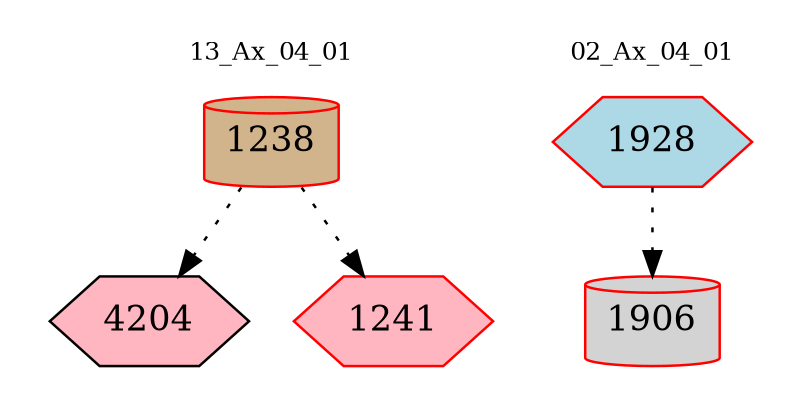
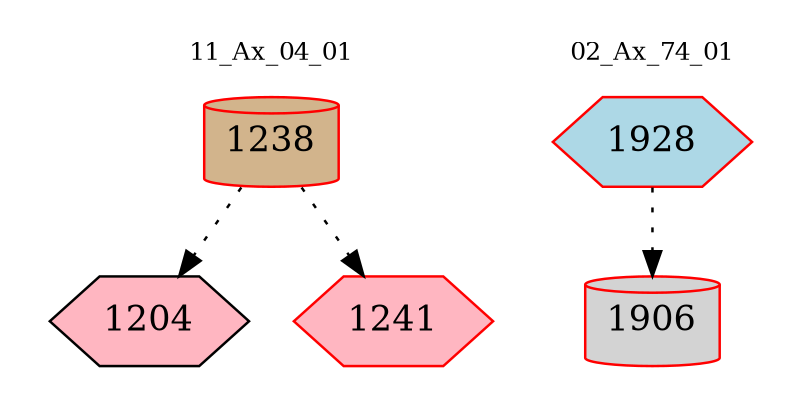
cluster "13_Ax_04_01": label "13_Ax_04_01" -> "11_Ax_04_01"
cluster "02_Ax_04_01": label "02_Ax_04_01" -> "02_Ax_74_01"
node "4204": label "4204" -> "1204"
